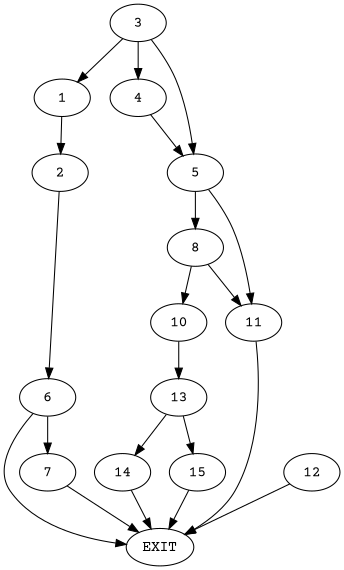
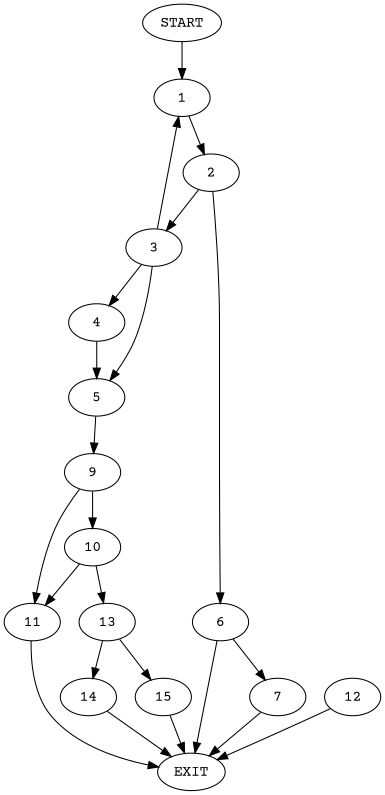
node "START": added
edge "2" -> "3": added
edge "5" -> "11": now "10" -> "11"
node "8": label "8" -> "9"
